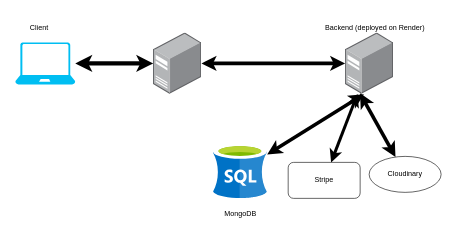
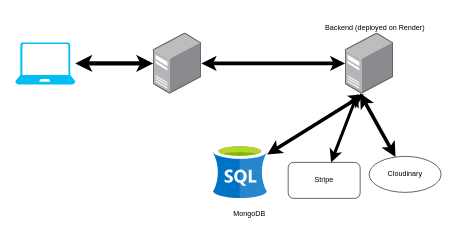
node "Client": removed
node "MongoDB": moved (240, 214) -> (249, 214)
